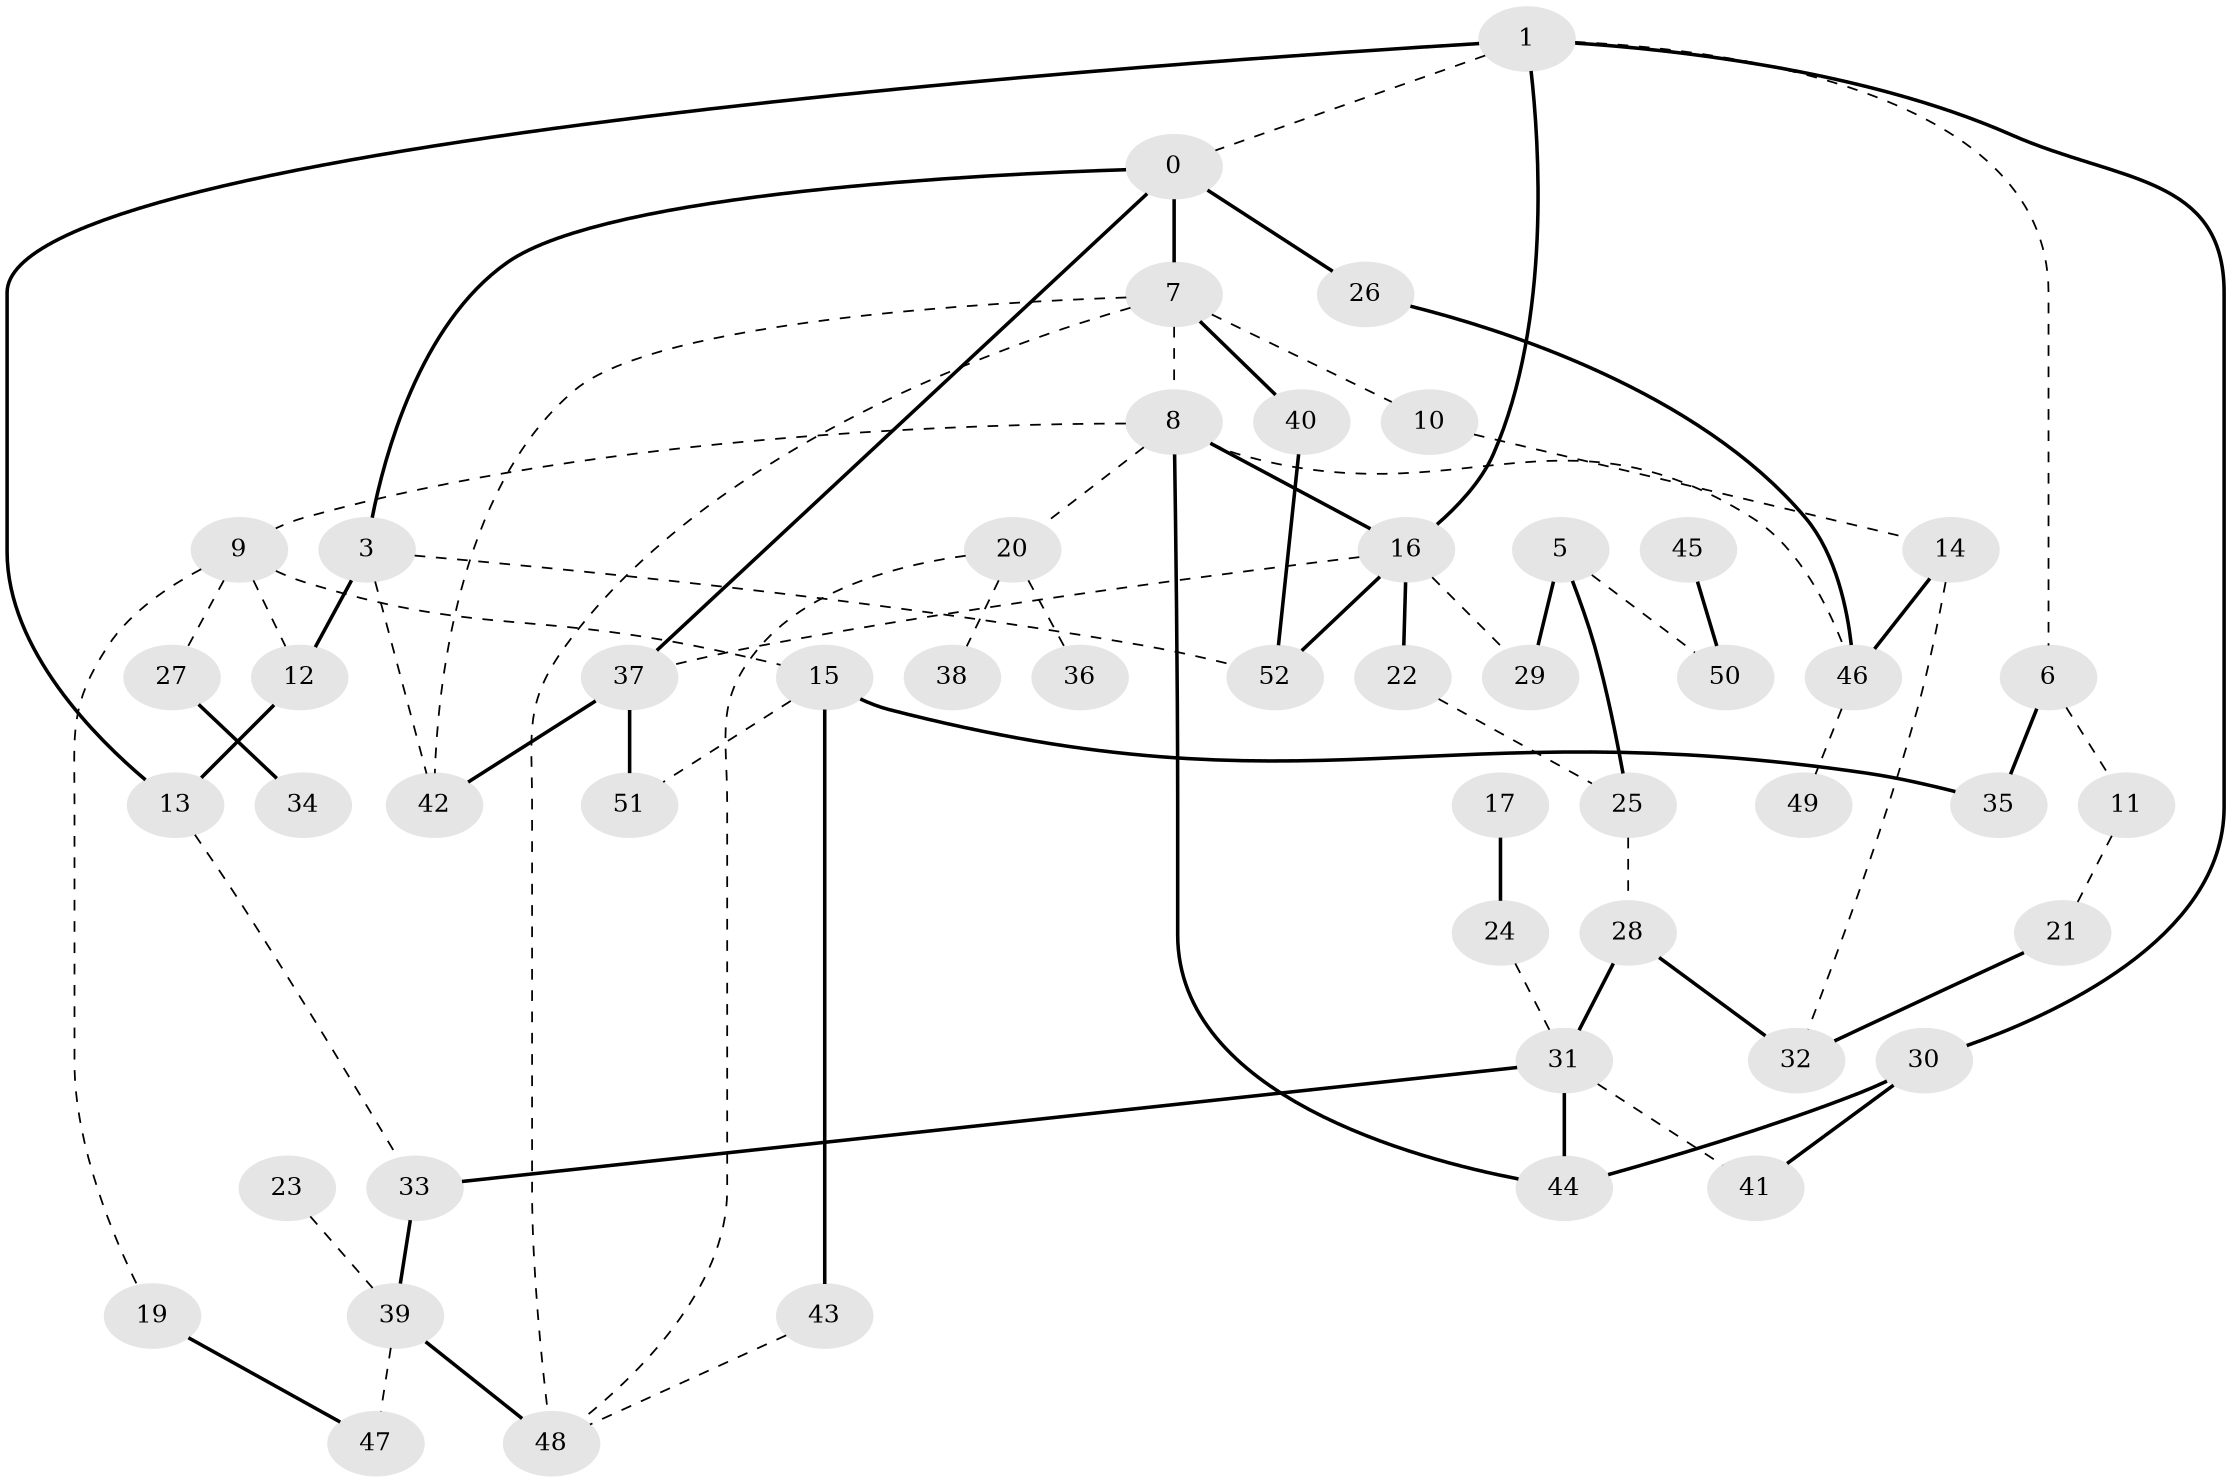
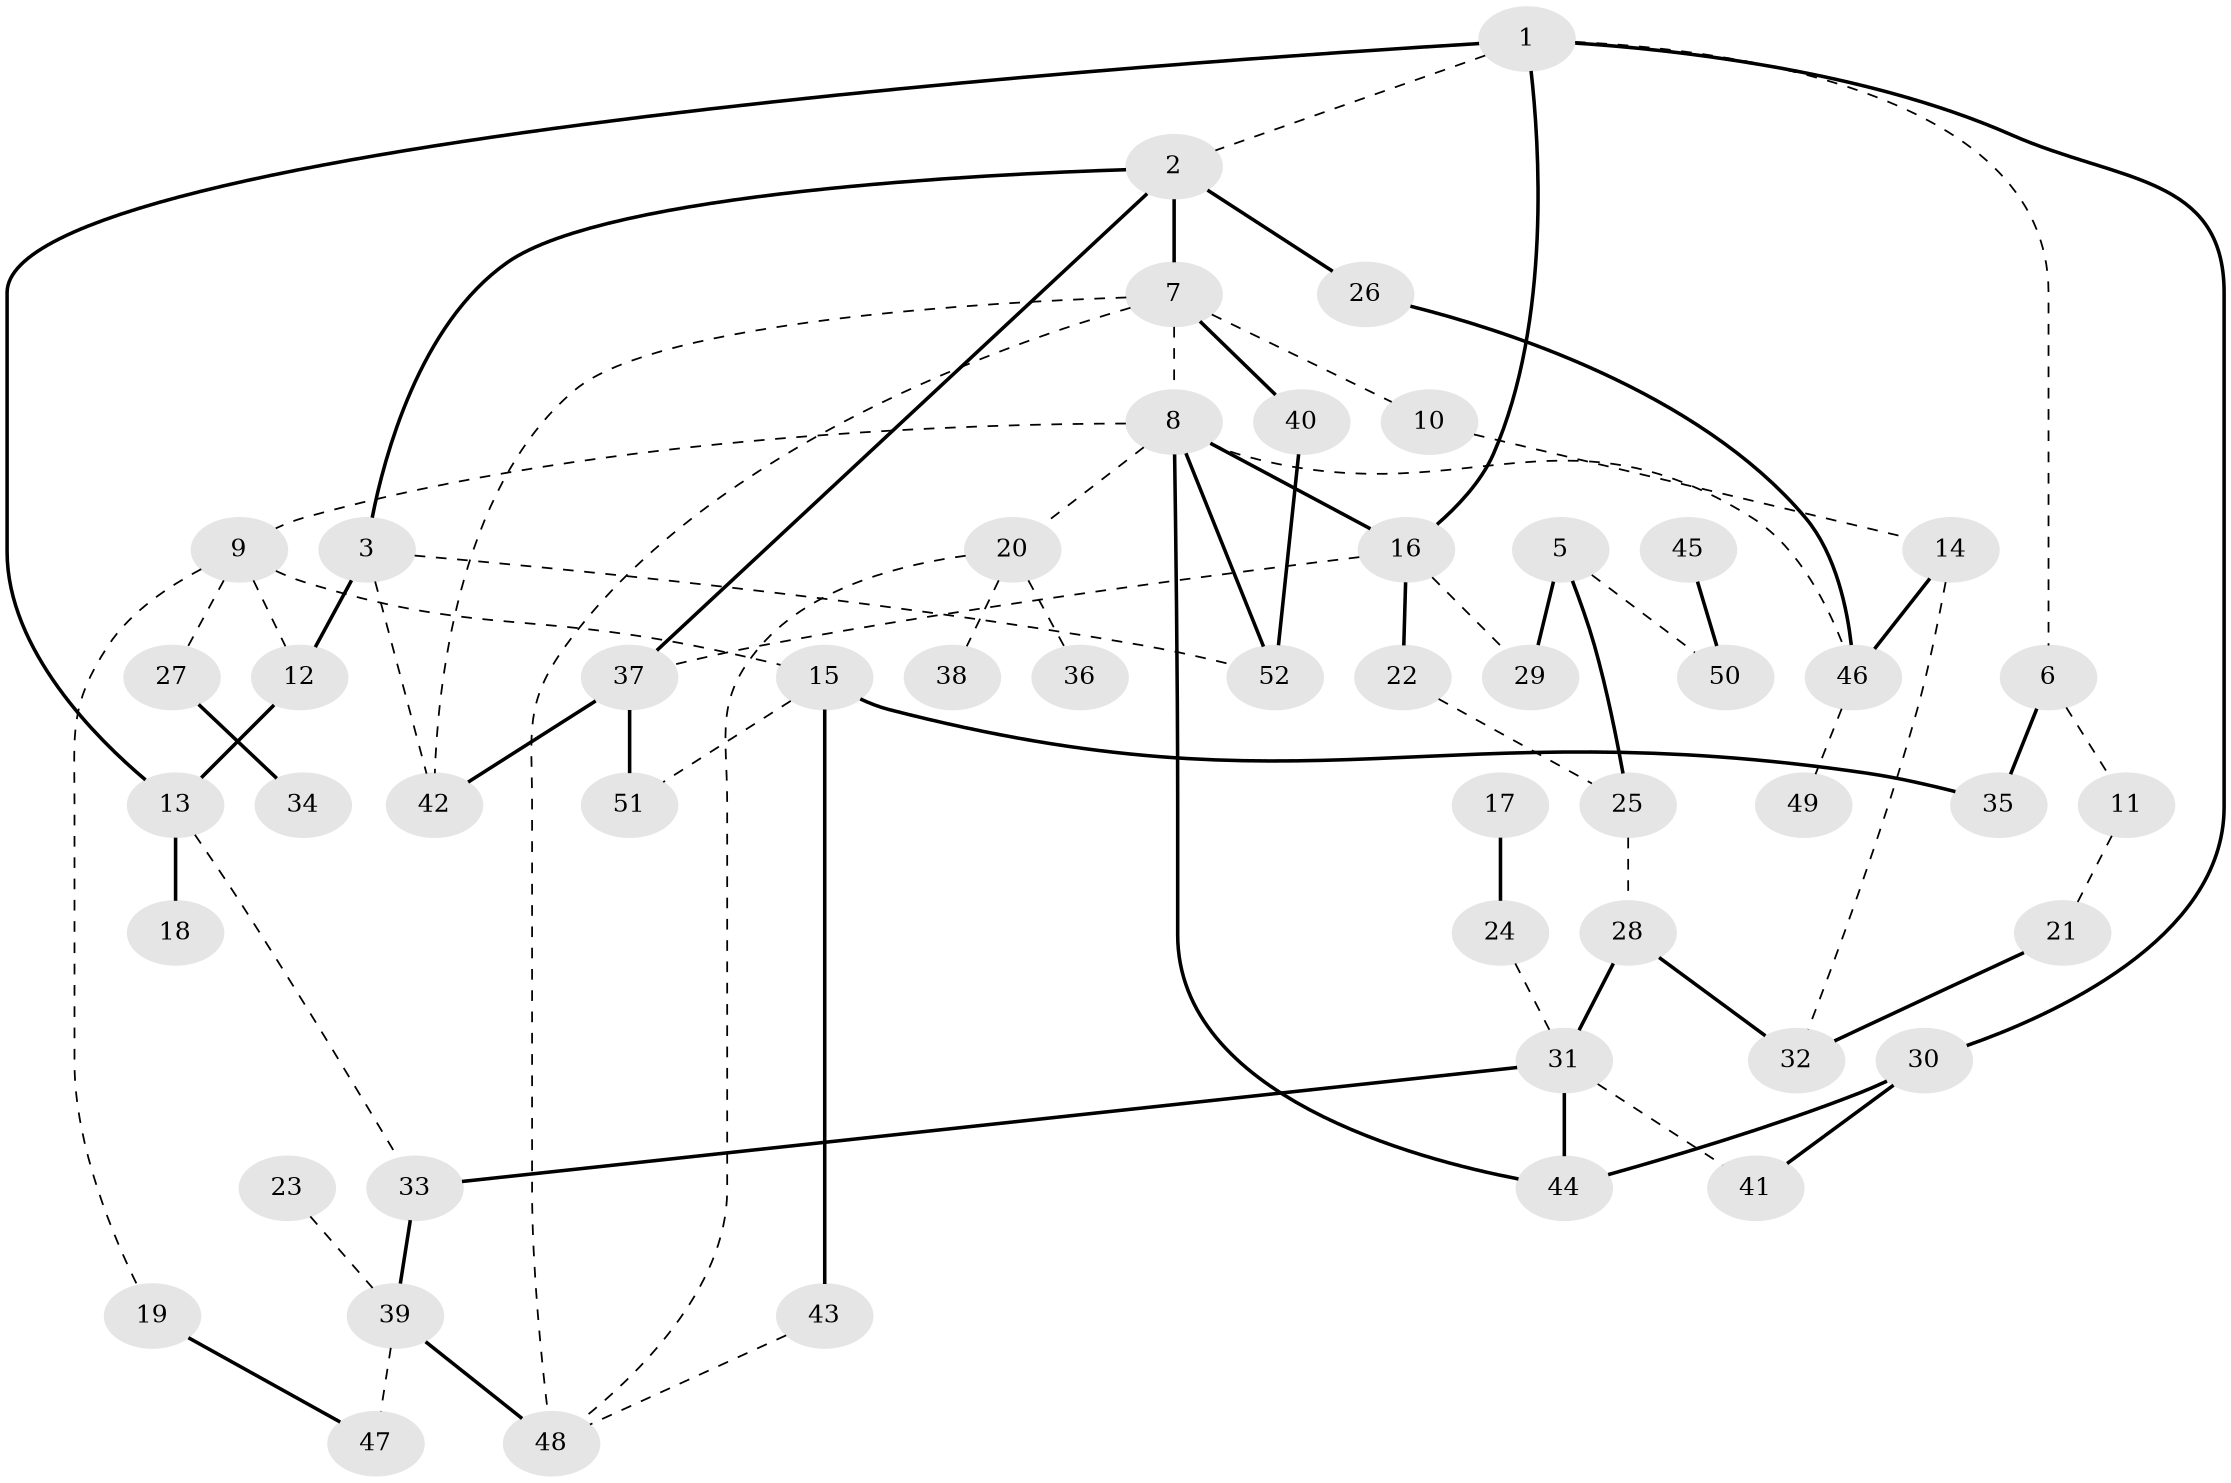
node "0": label "0" -> "2"
edge "16" -- "52": now "8" -- "52"
node "18": added
